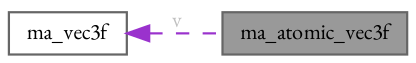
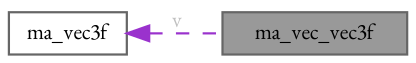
node "ma_atomic_vec3f": label "ma_atomic_vec3f" -> "ma_vec_vec3f"
